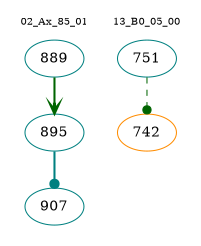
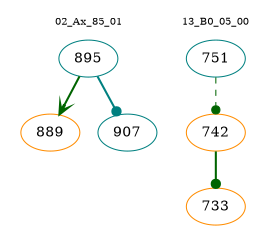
node "889": color teal -> darkorange
edge "889" -> "895": reversed
node "733": added
